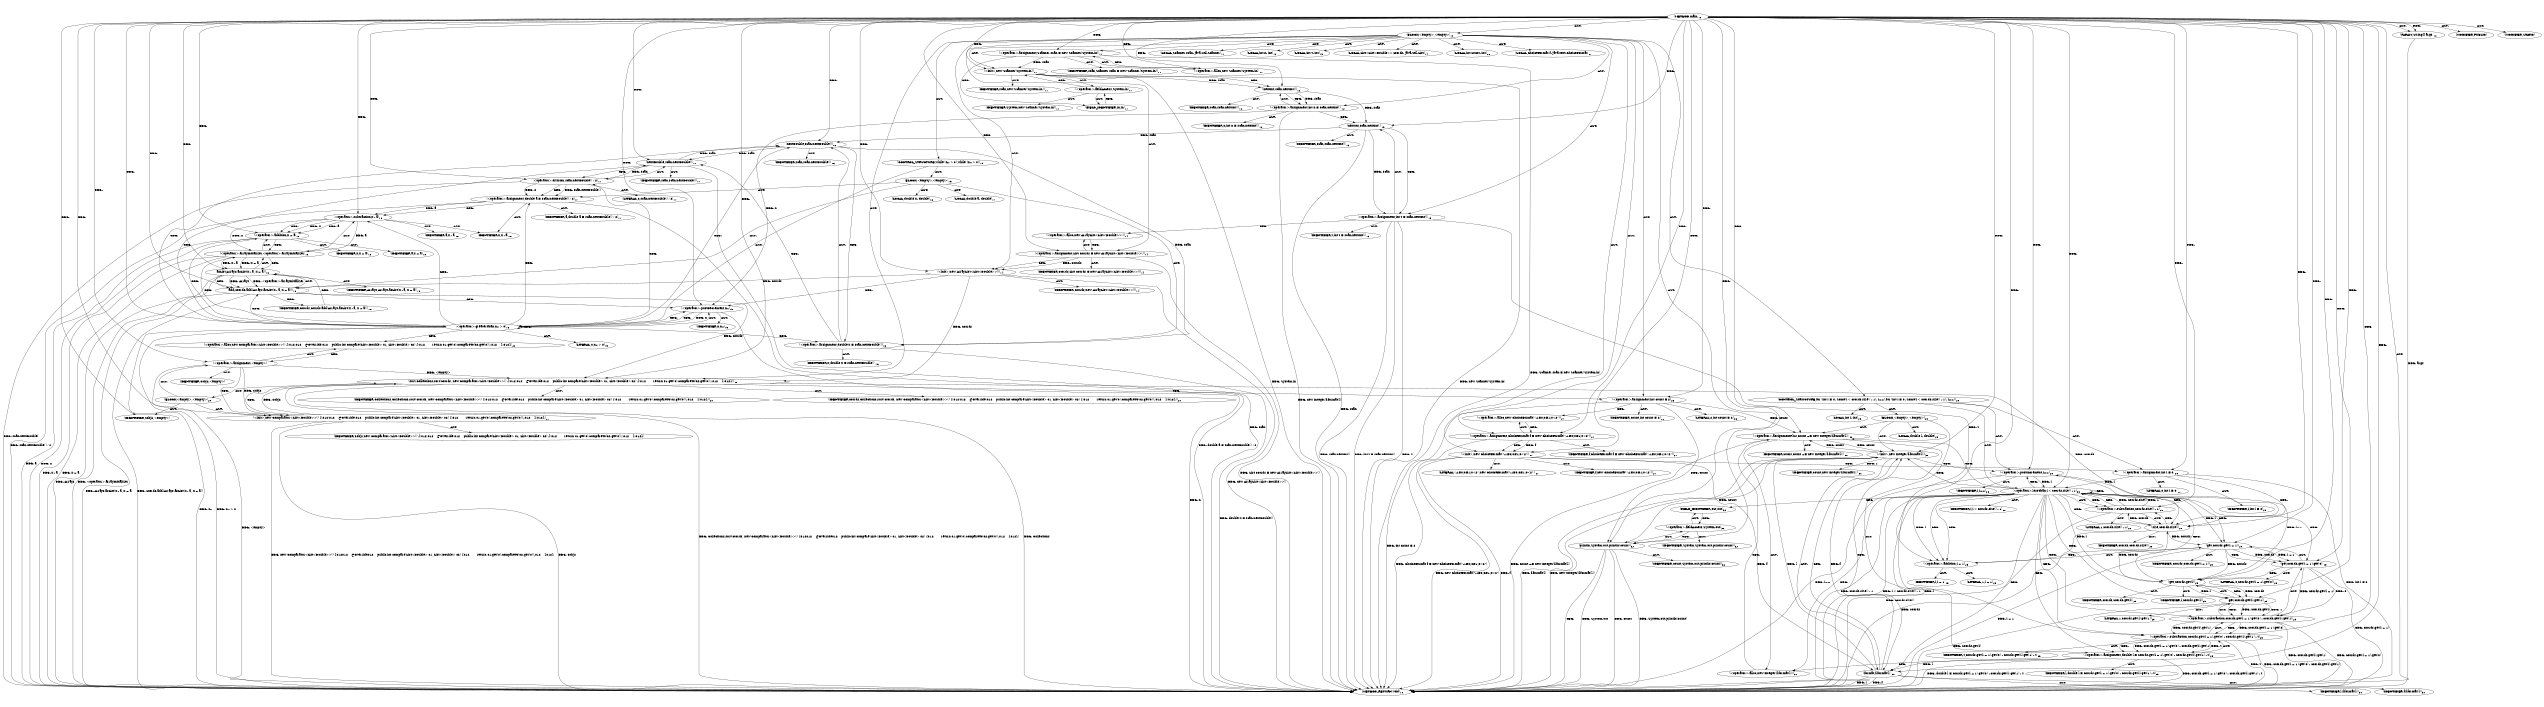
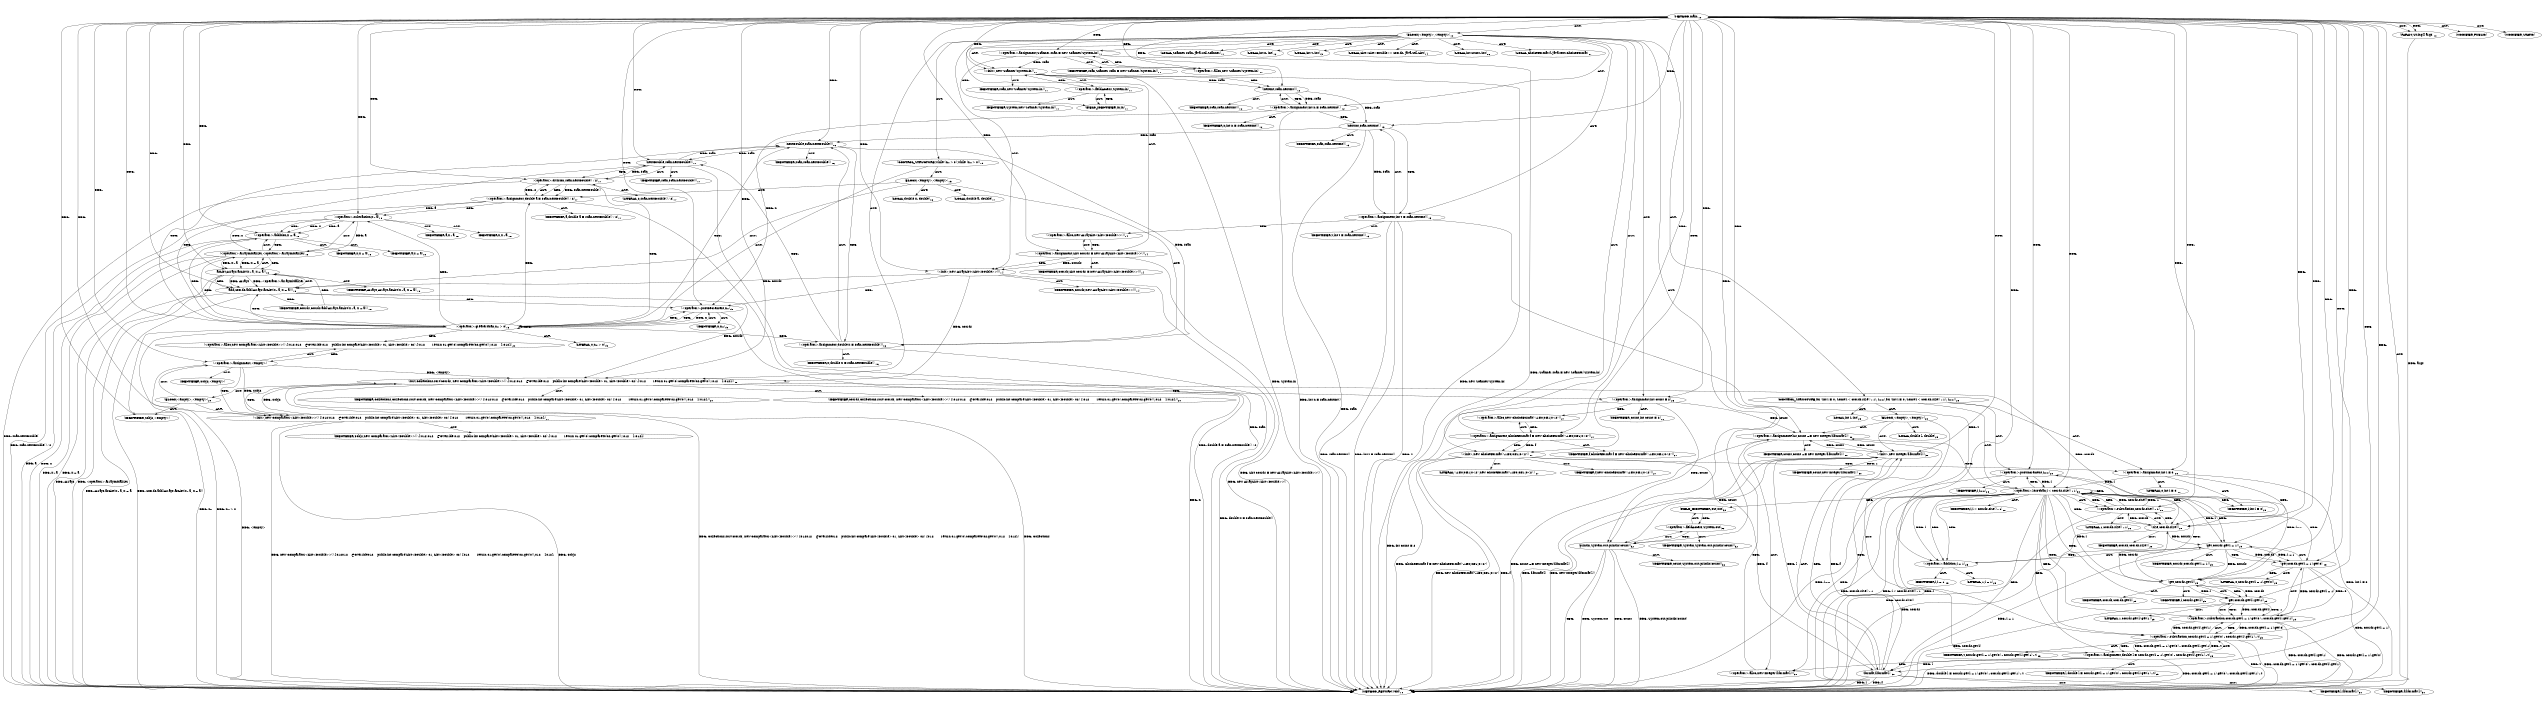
edge "(<operator>.assignment,double a = scan.nextDouble() / 2)" -> "(IDENTIFIER,x,x - a)": now "(<operator>.assignment,double a = scan.nextDouble() / 2)" -> "(<operator>.division,scan.nextDouble() / 2)"
edge "(<operator>.assignment,int n = scan.nextInt())" -> "(METHOD_RETURN,void)": label "DDG: new Integer(f.format(l))" -> "DDG: int n = scan.nextInt()"
node "(LITERAL,2,int count = 2)": removed
edge "(<init>,new Integer(f.format(l)))" -> "(<operator>.postIncrement,i++)": removed, label "CFG:"
edge "(<operator>.lessThan,i < coords.size() - 1)" -> "(<init>,new Integer(f.format(l)))": now "(<operator>.lessThan,i < coords.size() - 1)" -> "(IDENTIFIER,i,int i = 0)"
